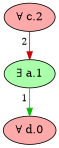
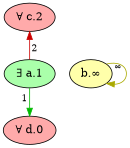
edge "∀ c.2" -> "∃ a.1": reversed
node "b.∞": added
